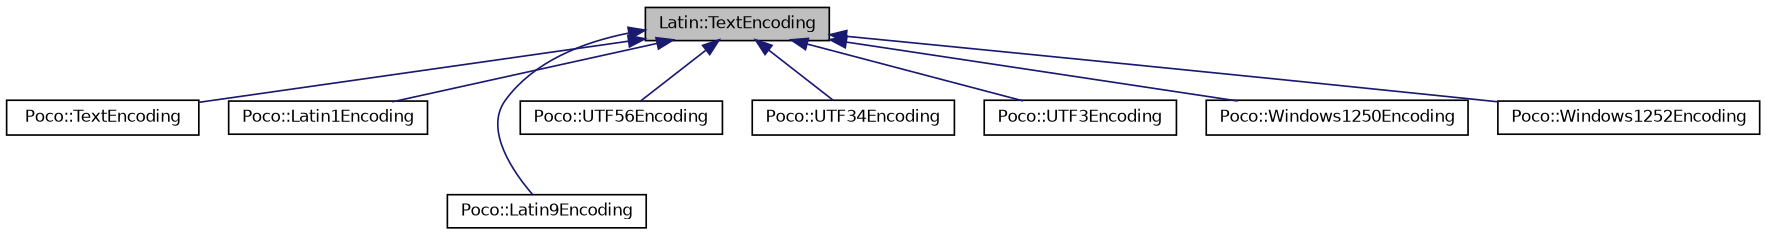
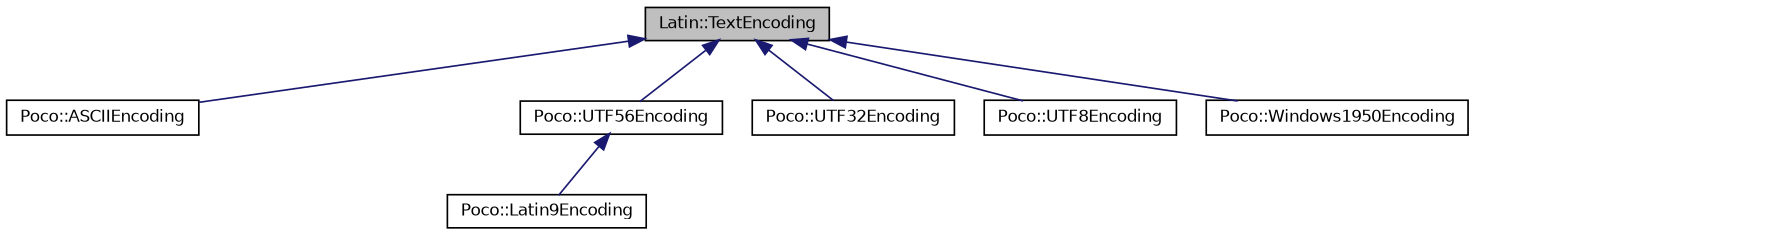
edge "Poco::Latin9Encoding" -> "Latin::TextEncoding": now "Poco::Latin9Encoding" -> "Poco::UTF56Encoding"
node "Poco::TextEncoding": label "Poco::TextEncoding" -> "Poco::ASCIIEncoding"
node "Poco::Latin1Encoding": removed
node "Poco::UTF34Encoding": label "Poco::UTF34Encoding" -> "Poco::UTF32Encoding"
node "Poco::UTF3Encoding": label "Poco::UTF3Encoding" -> "Poco::UTF8Encoding"
node "Poco::Windows1250Encoding": label "Poco::Windows1250Encoding" -> "Poco::Windows1950Encoding"
node "Poco::Windows1252Encoding": removed
